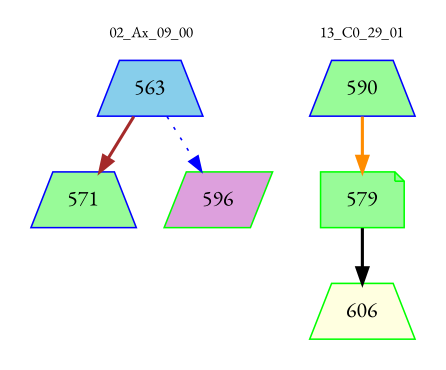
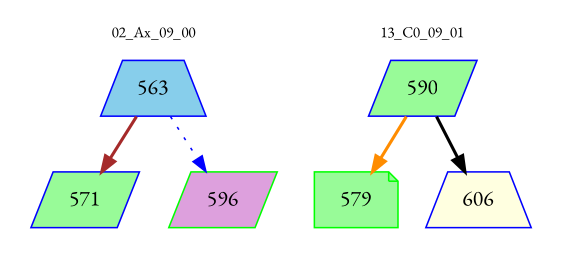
cluster "13_C0_29_01": label "13_C0_29_01" -> "13_C0_09_01"
node "590": shape trapezium -> parallelogram
node "571": shape trapezium -> parallelogram
edge "579" -> "606": now "590" -> "606"
node "606": color green -> blue
